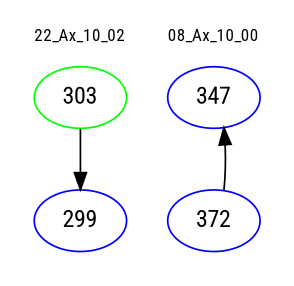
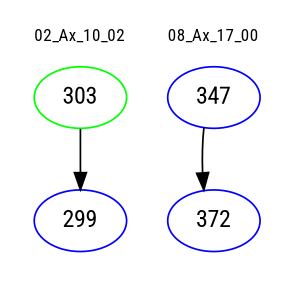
cluster "22_Ax_10_02": label "22_Ax_10_02" -> "02_Ax_10_02"
cluster "08_Ax_10_00": label "08_Ax_10_00" -> "08_Ax_17_00"
edge "372" -> "347": reversed
